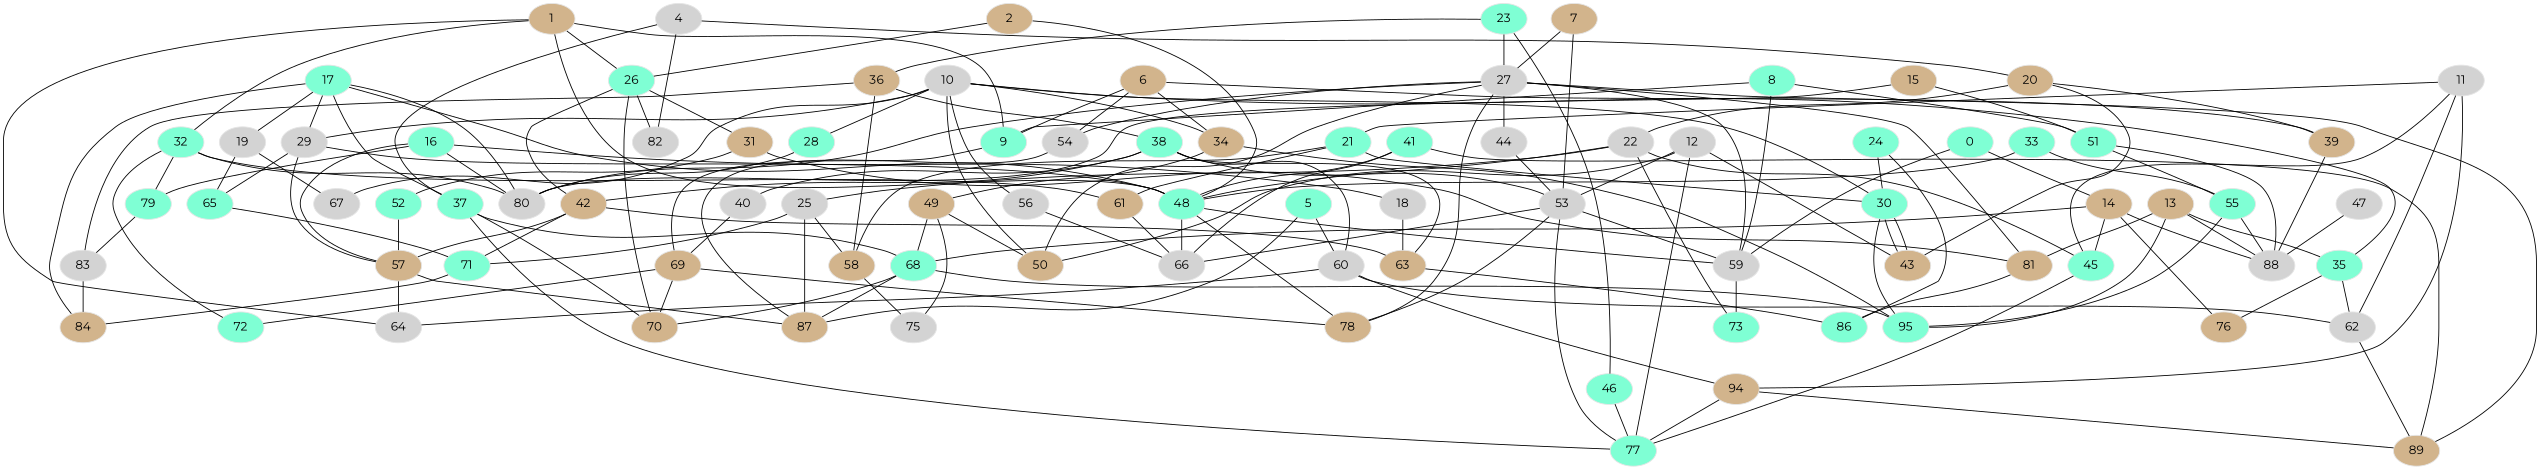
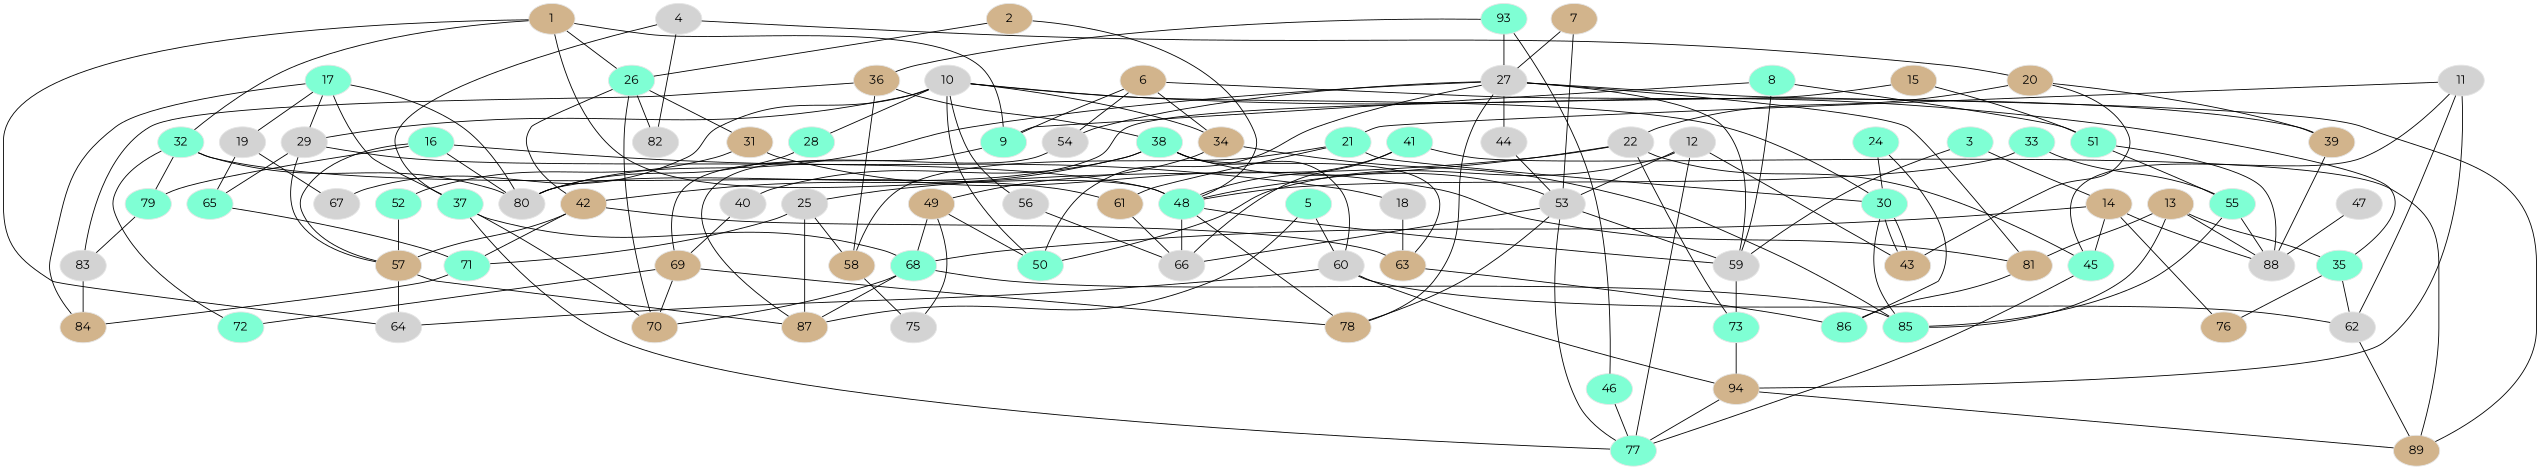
node "23": label "23" -> "93"
node "0": label "0" -> "3"
edge "17" -- "48": removed
node "50": fillcolor tan -> aquamarine
node "95": label "95" -> "85"
edge "73" -- "94": added
